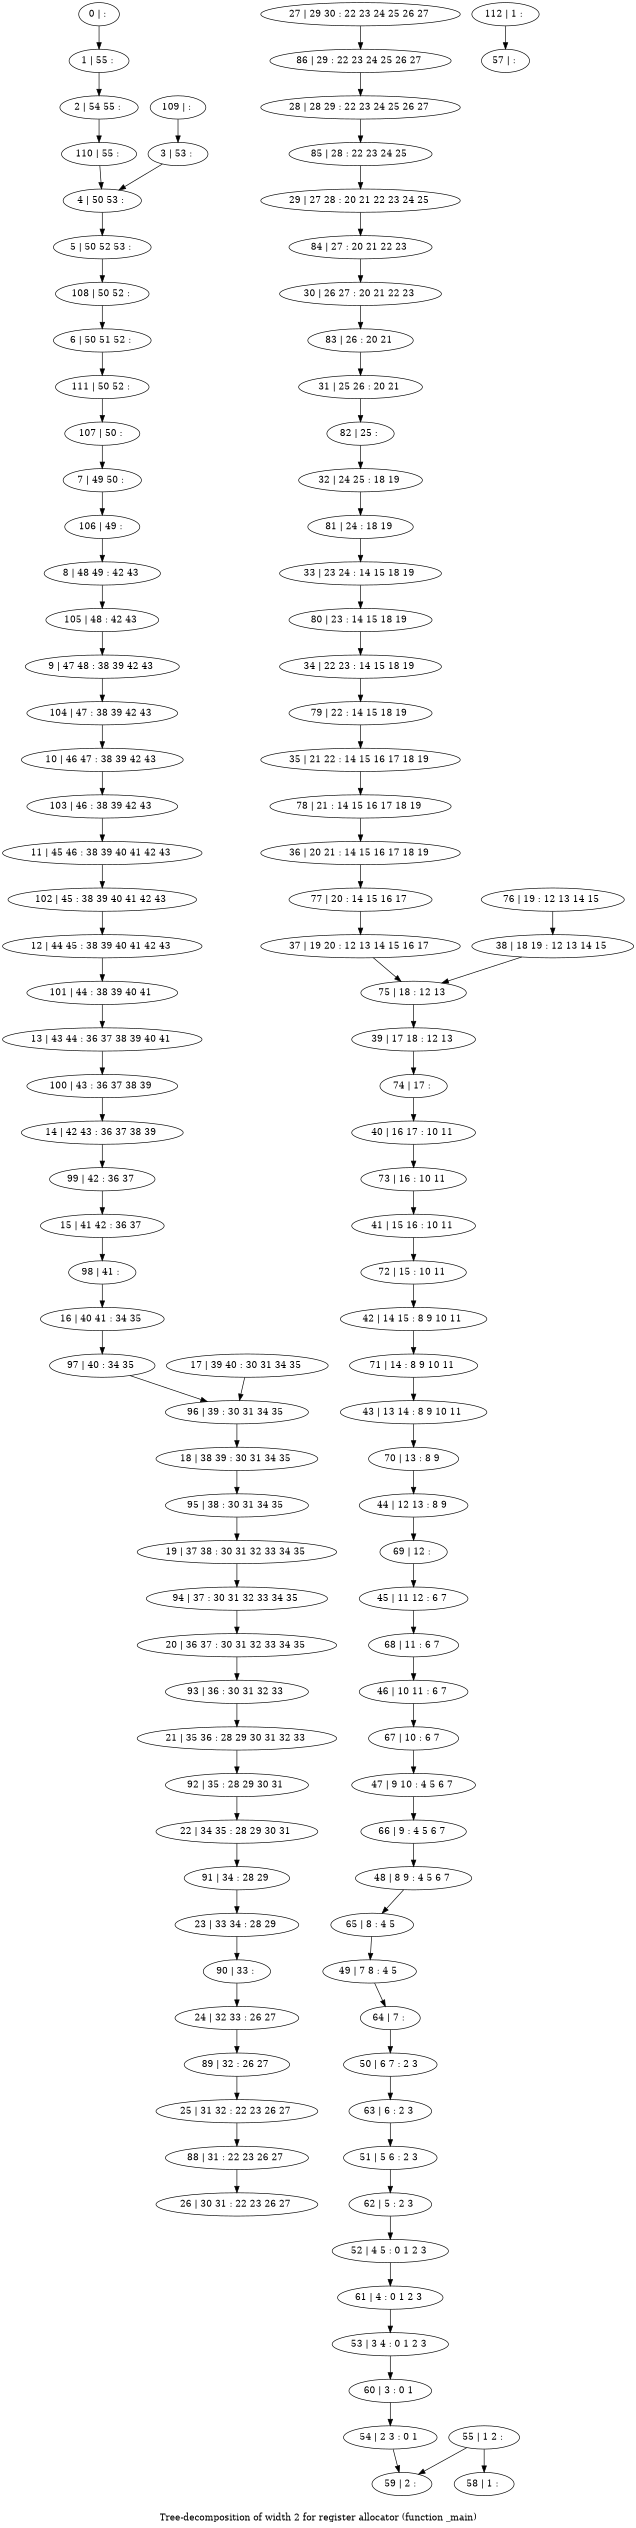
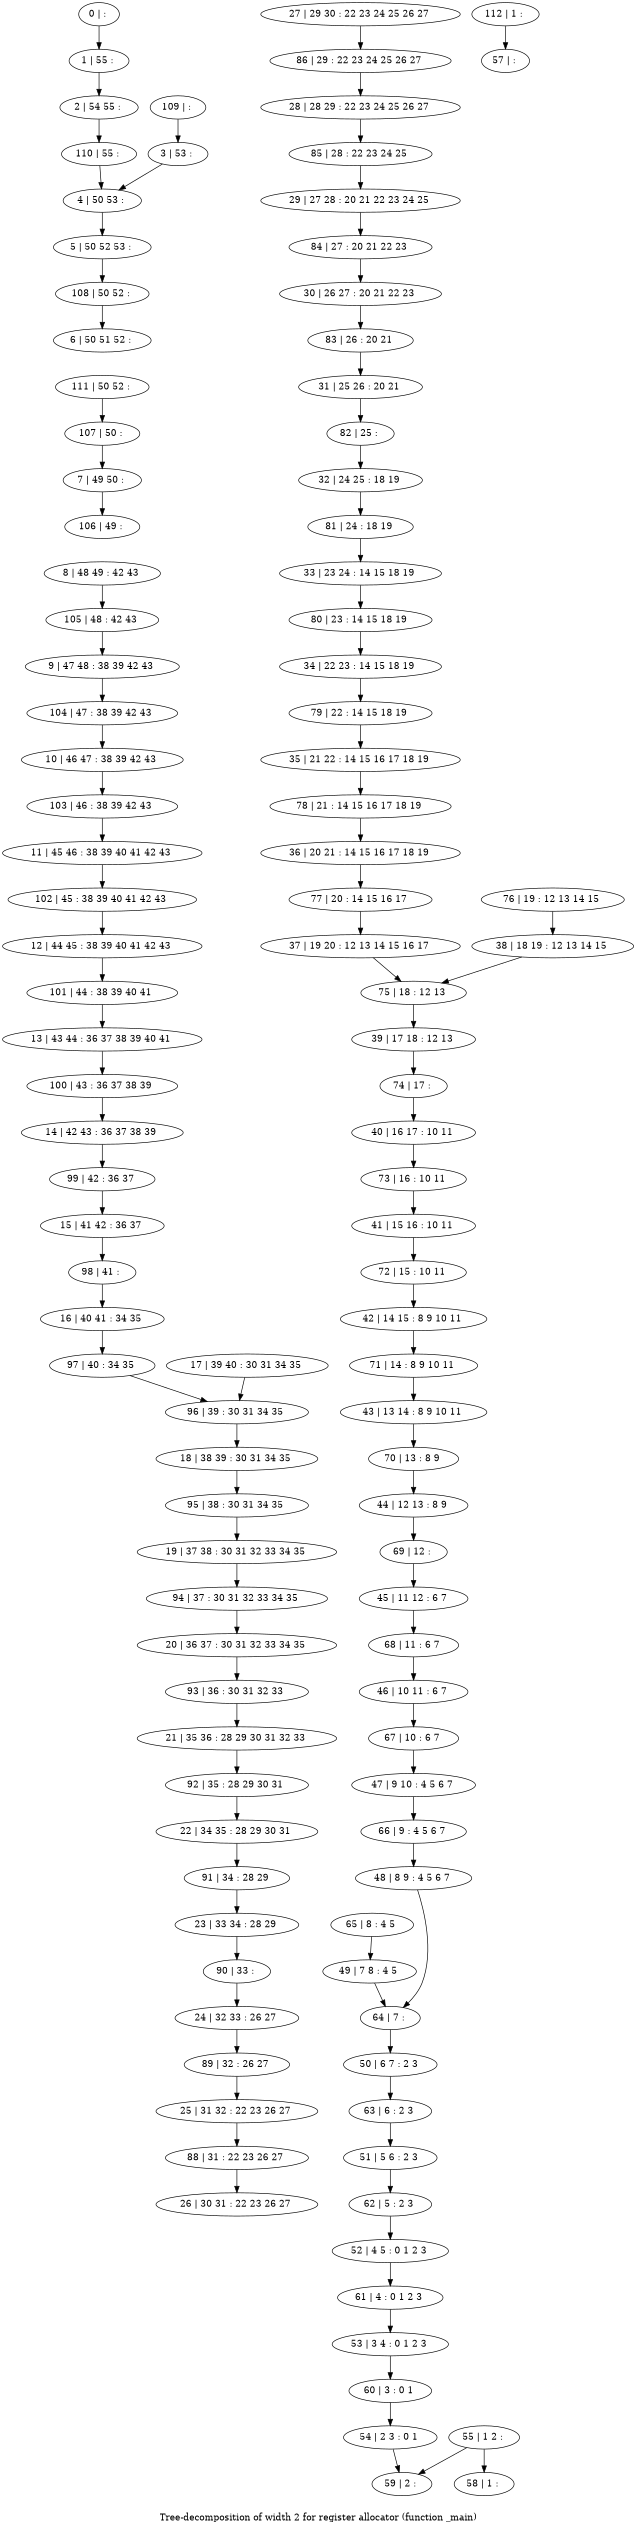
edge "6 | 50 51 52 :" -> "111 | 50 52 :": removed
edge "106 | 49 :" -> "8 | 48 49 : 42 43": removed
edge "48 | 8 9 : 4 5 6 7" -> "65 | 8 : 4 5": now "48 | 8 9 : 4 5 6 7" -> "64 | 7 :"
